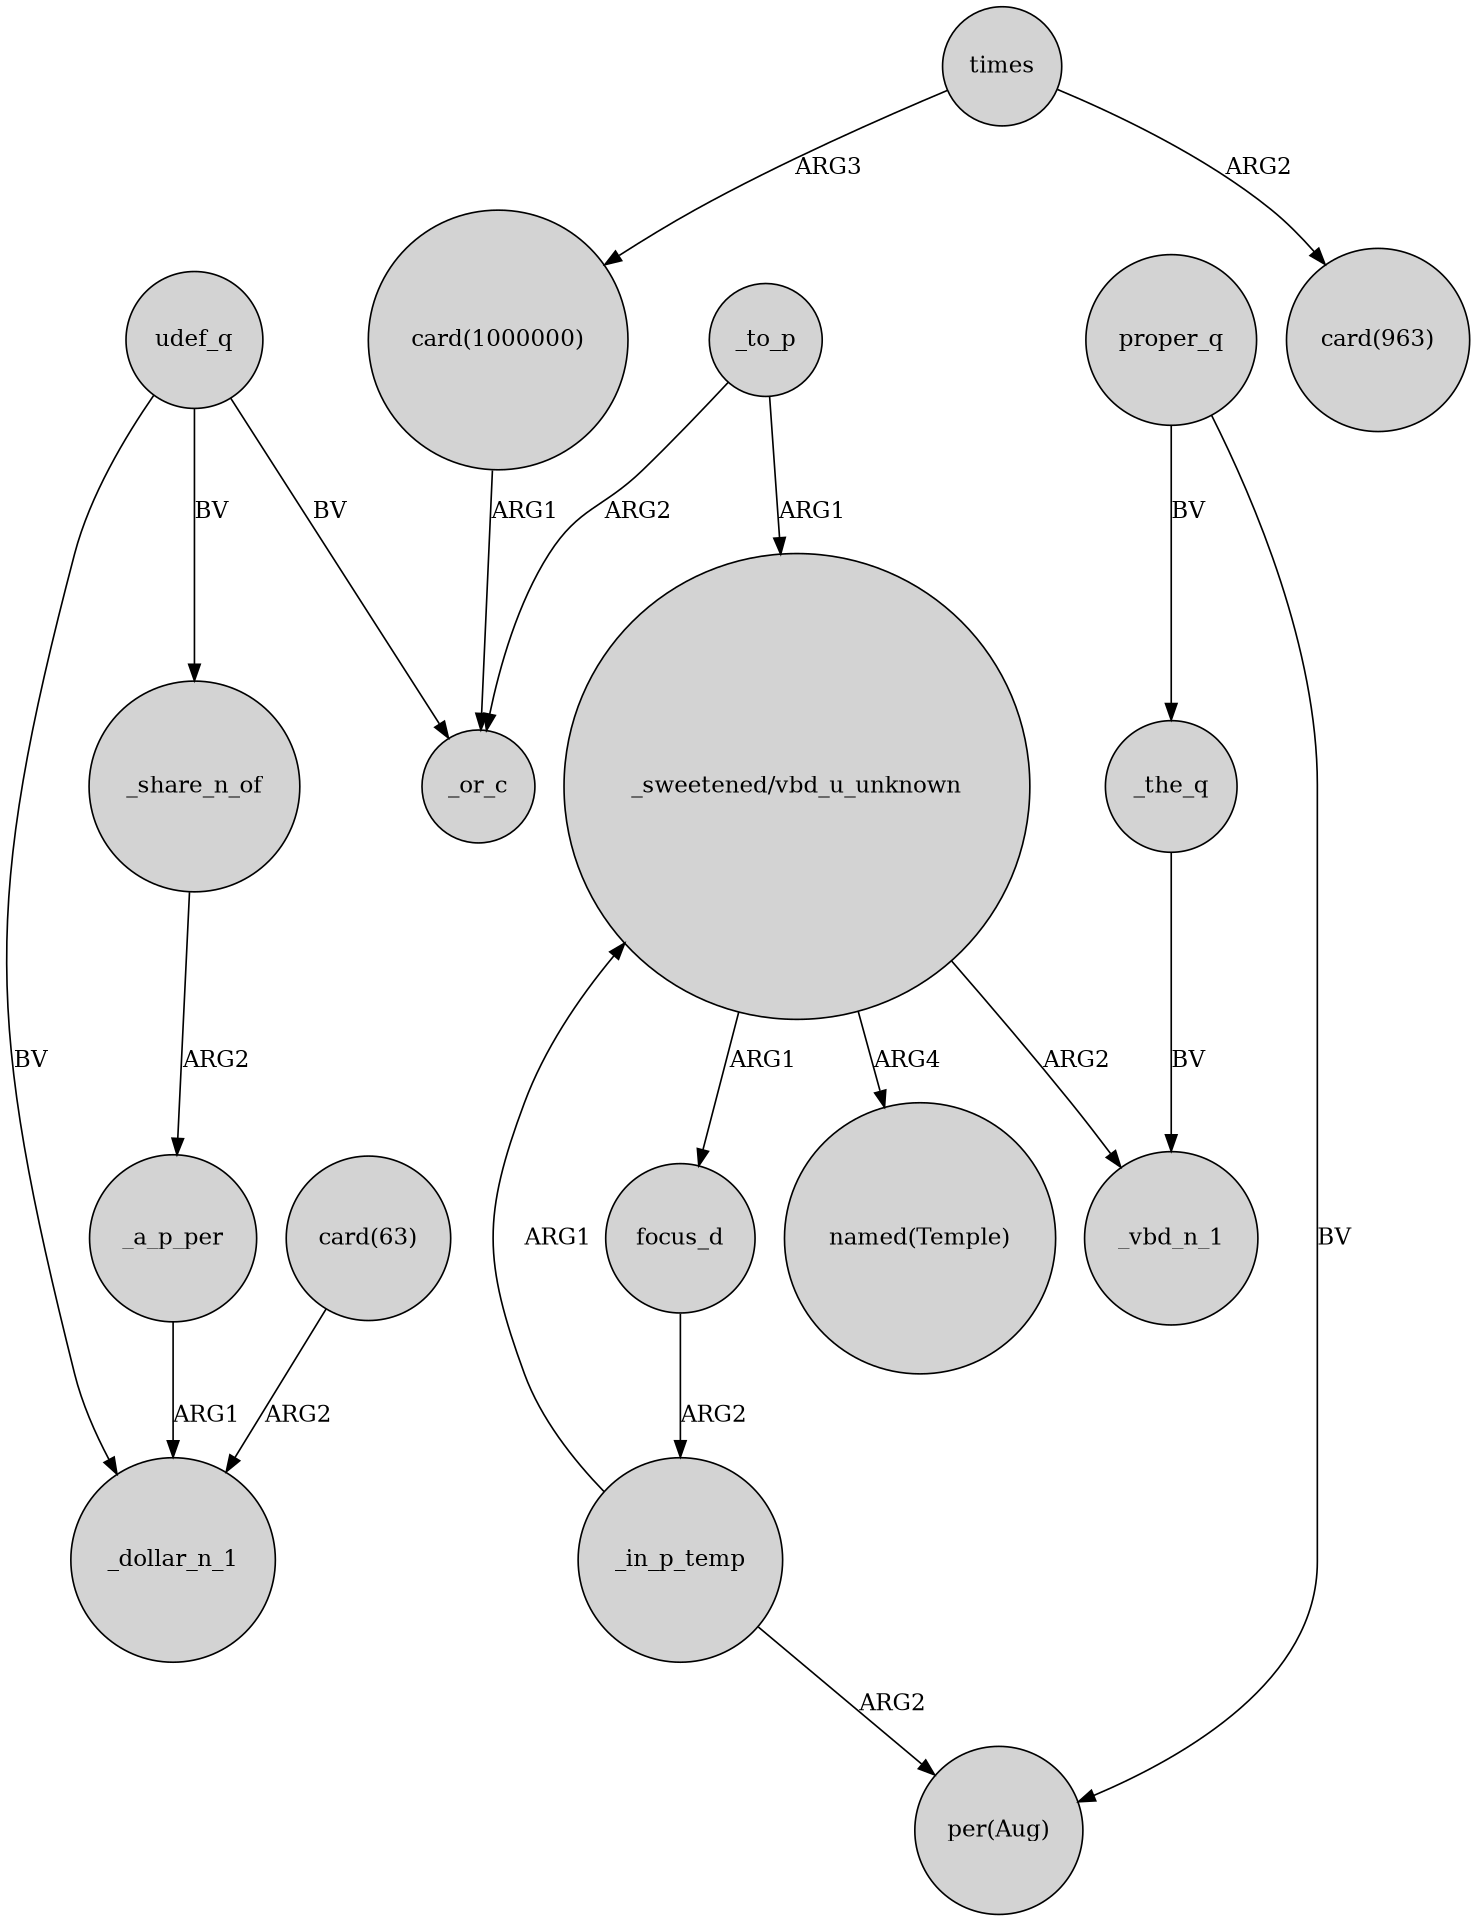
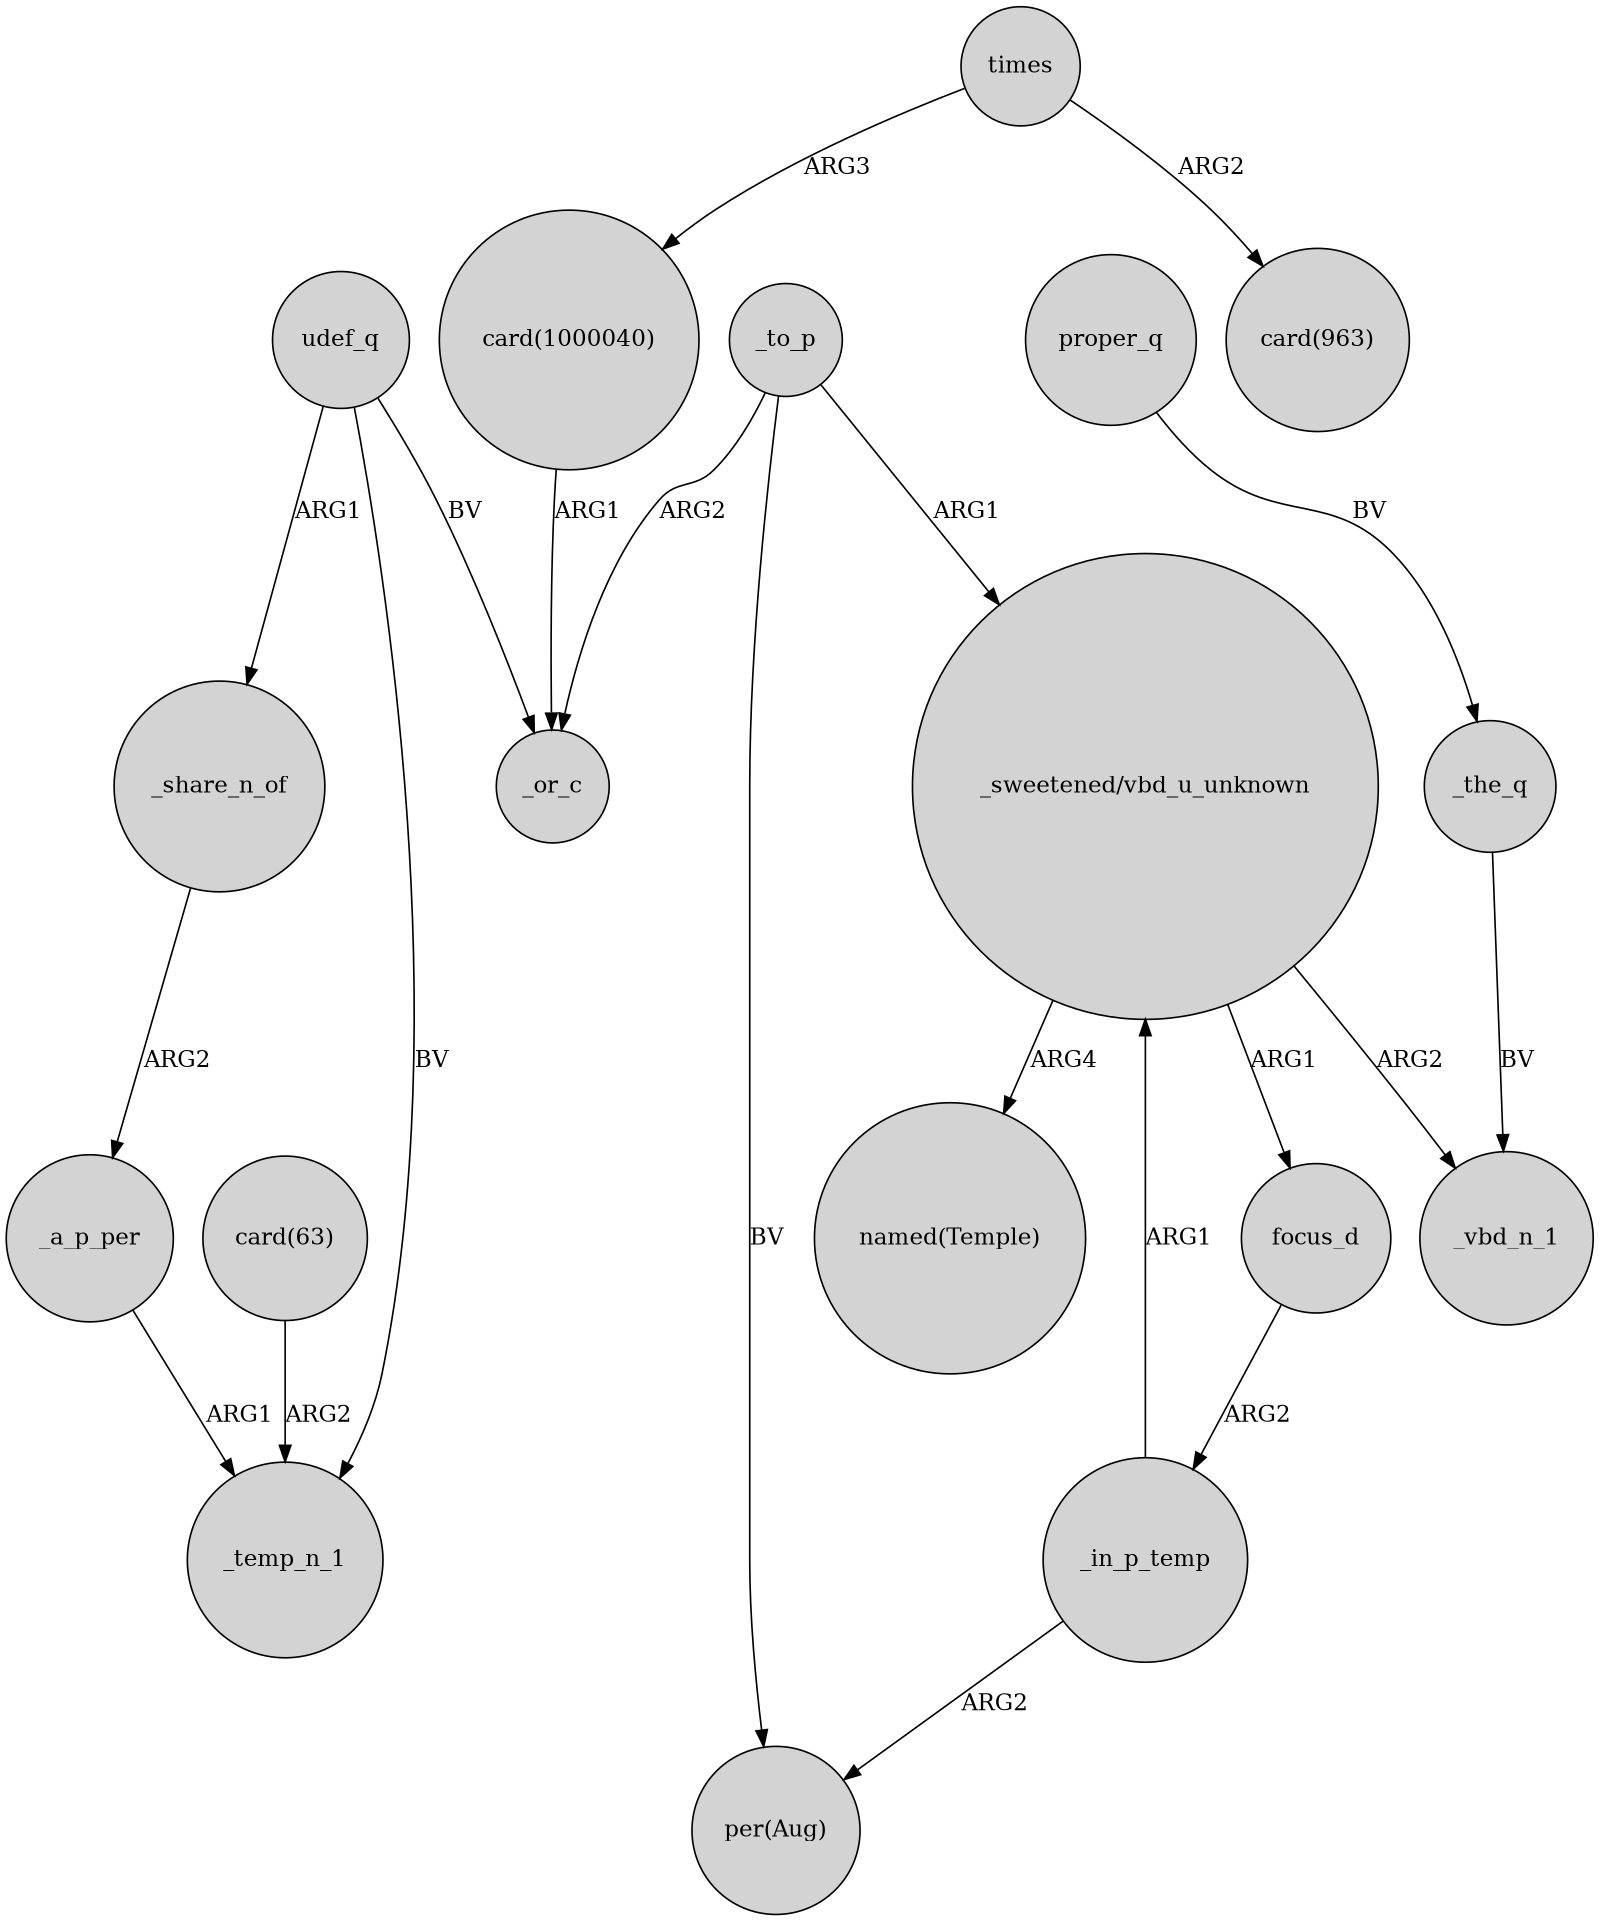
node "card(1000000)": label "card(1000000)" -> "card(1000040)"
edge "udef_q" -> "_share_n_of": label "BV" -> "ARG1"
edge "proper_q" -> "per(Aug)": now "_to_p" -> "per(Aug)"
node "_dollar_n_1": label "_dollar_n_1" -> "_temp_n_1"
